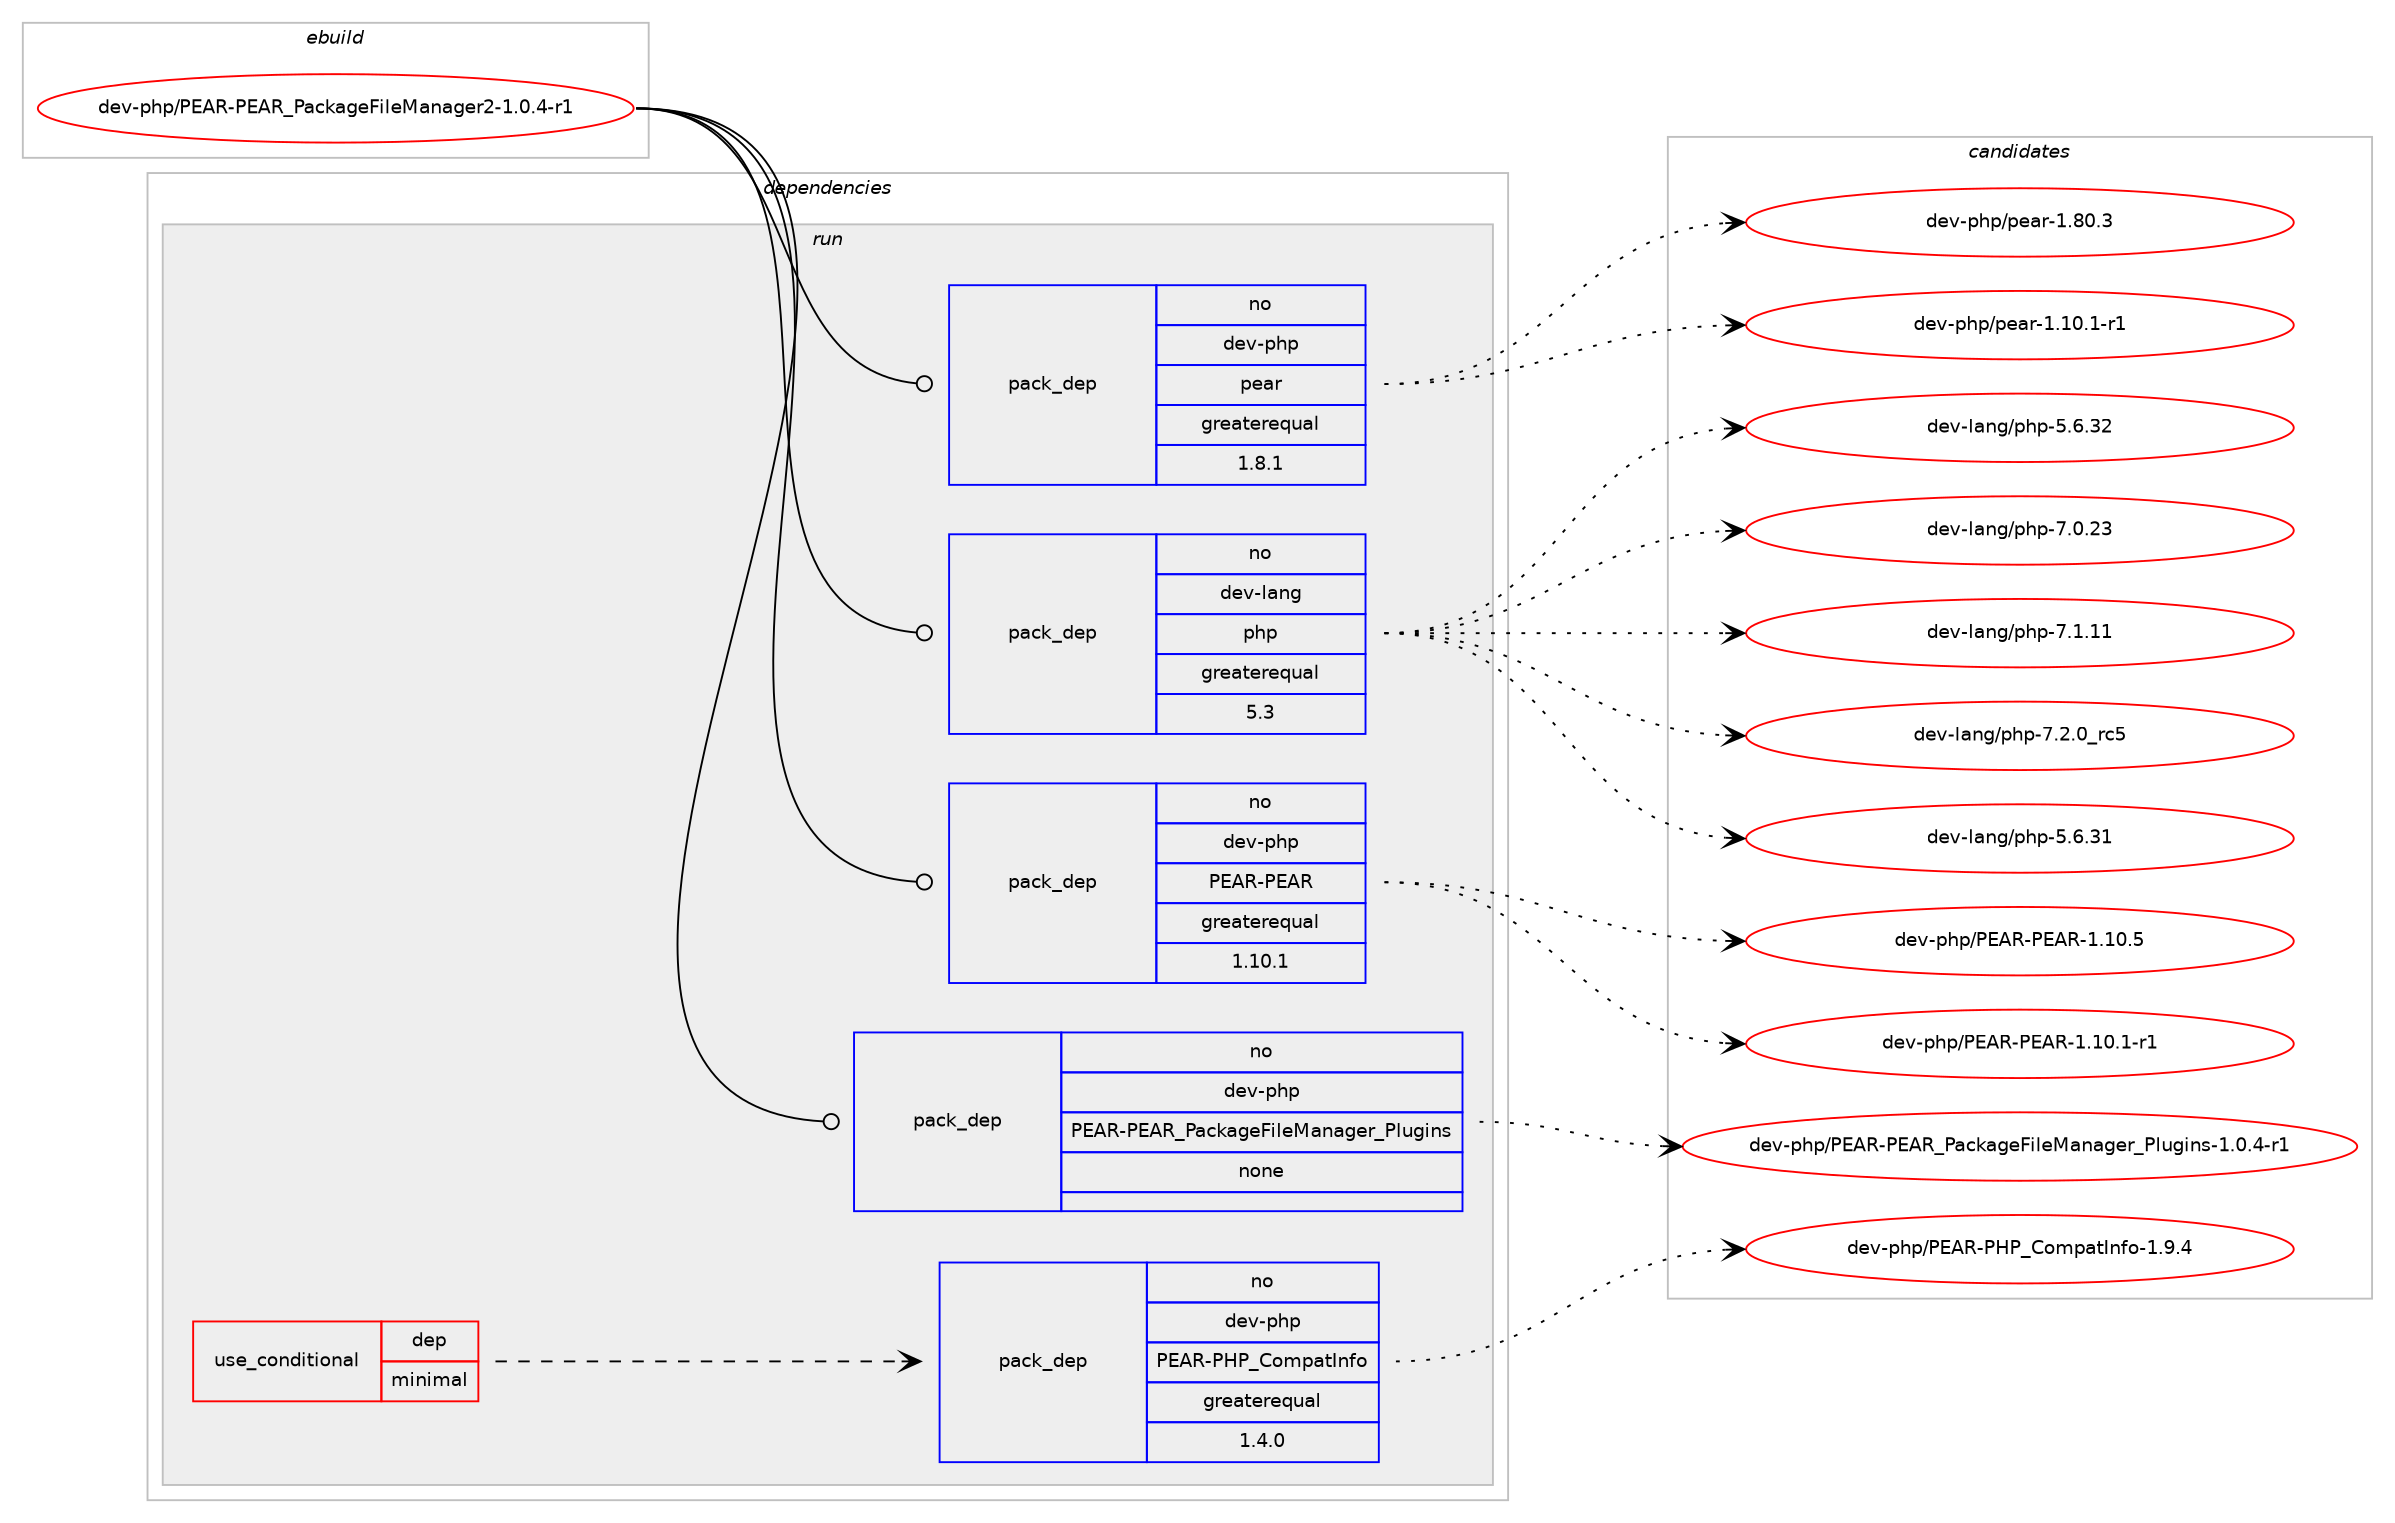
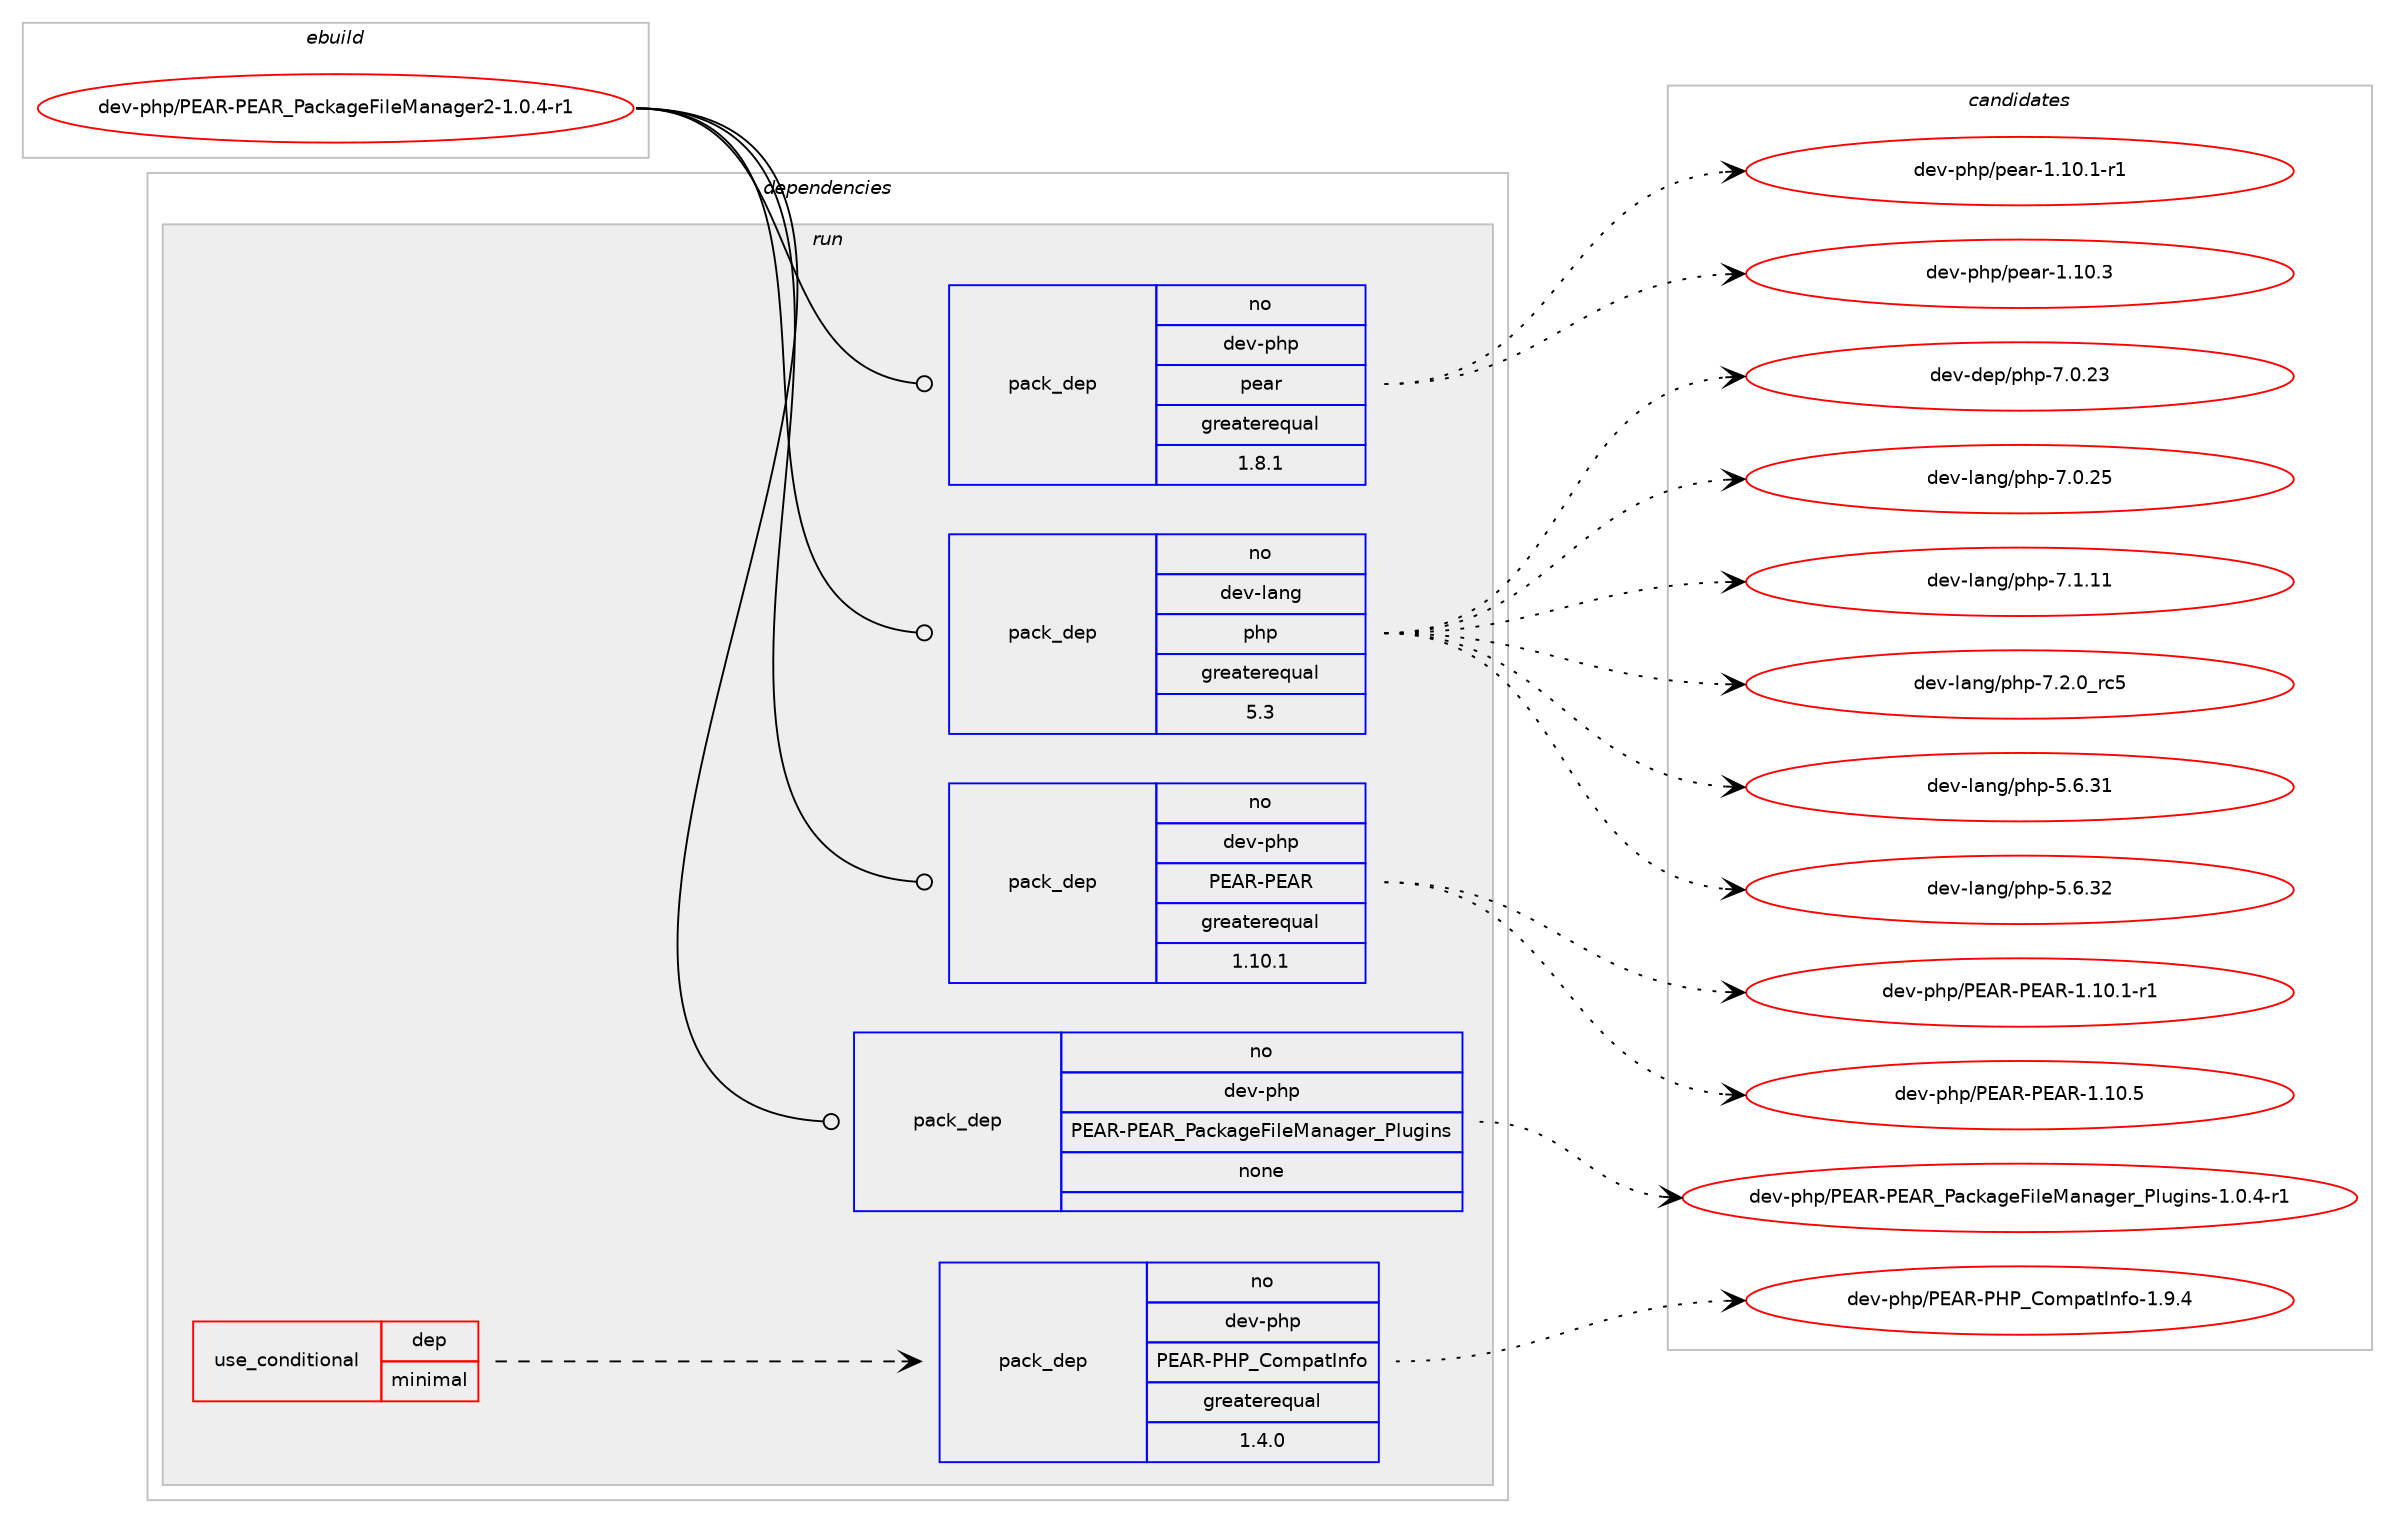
node "dev-php/pear-1.80.3": label "dev-php/pear-1.80.3" -> "dev-php/pear-1.10.3"
node "dev-lang/php-7.0.25": added
node "dev-lang/php-7.0.23": label "dev-lang/php-7.0.23" -> "dev-dep/php-7.0.23"
